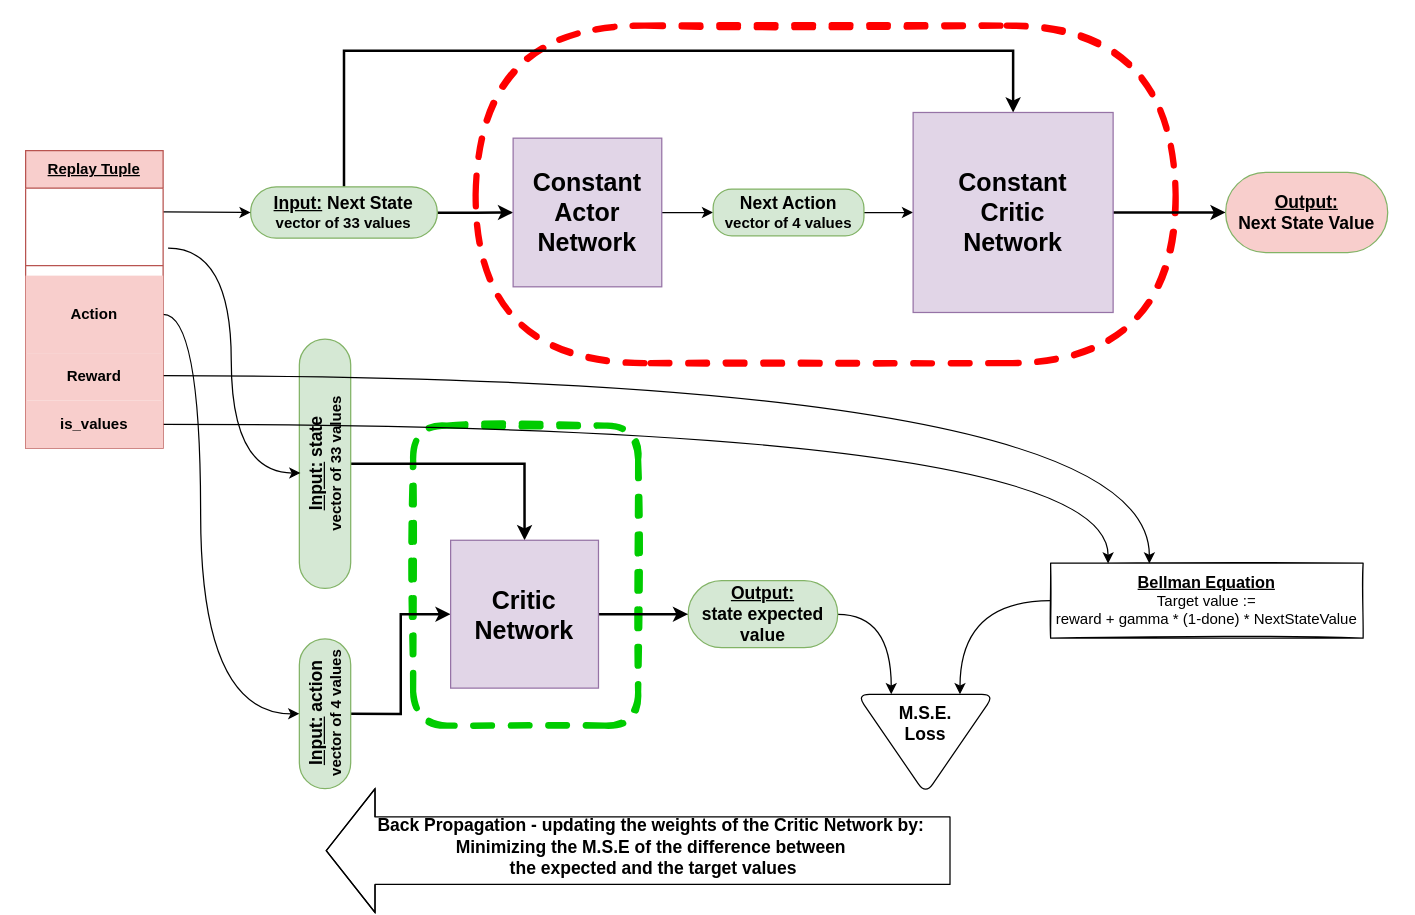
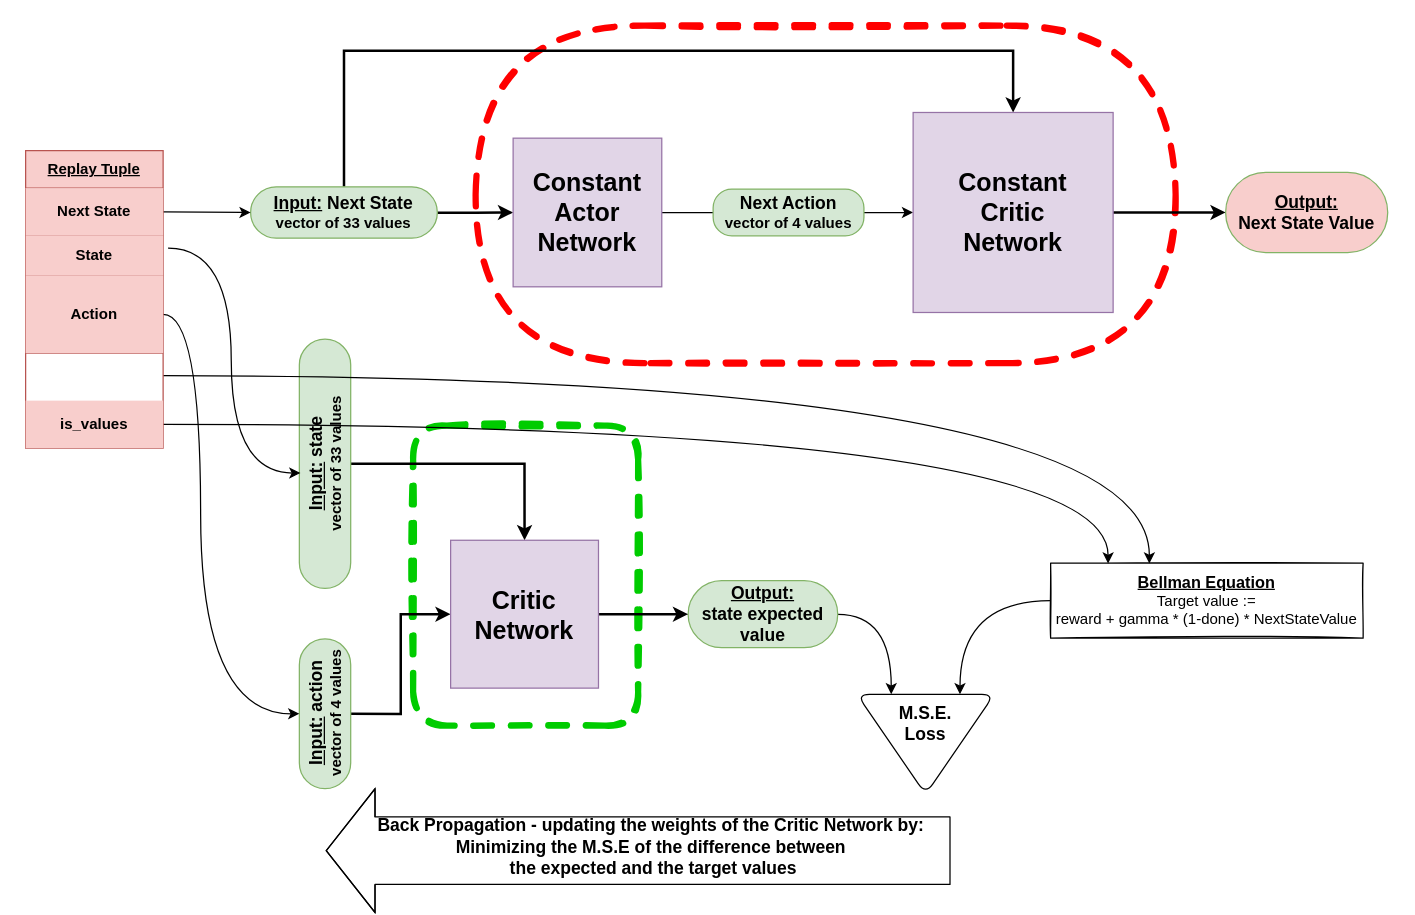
node "Next State": added
edge "Constant Actor Network" -> "Next Action vector of 4 values": arrowhead classic -> none
node "State": added
node "Reward": removed
